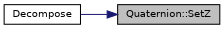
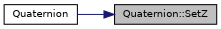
node "Decompose": label "Decompose" -> "Quaternion"
